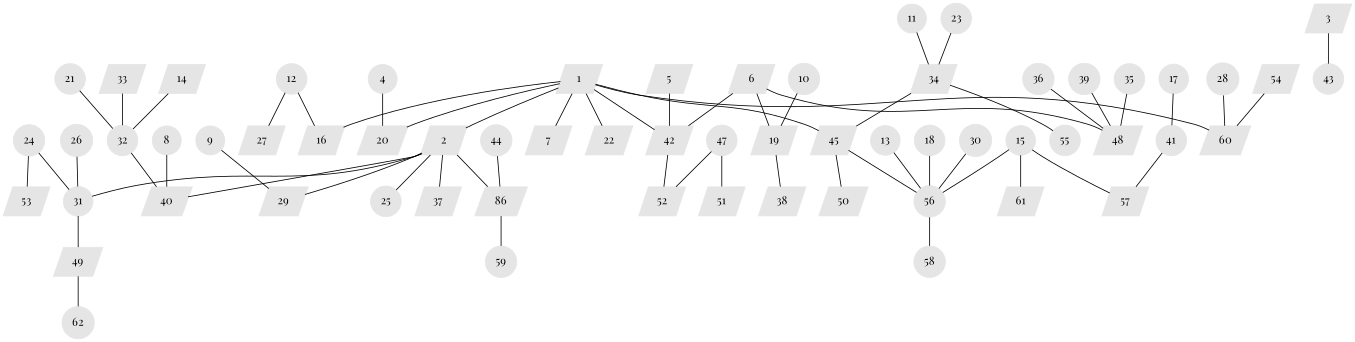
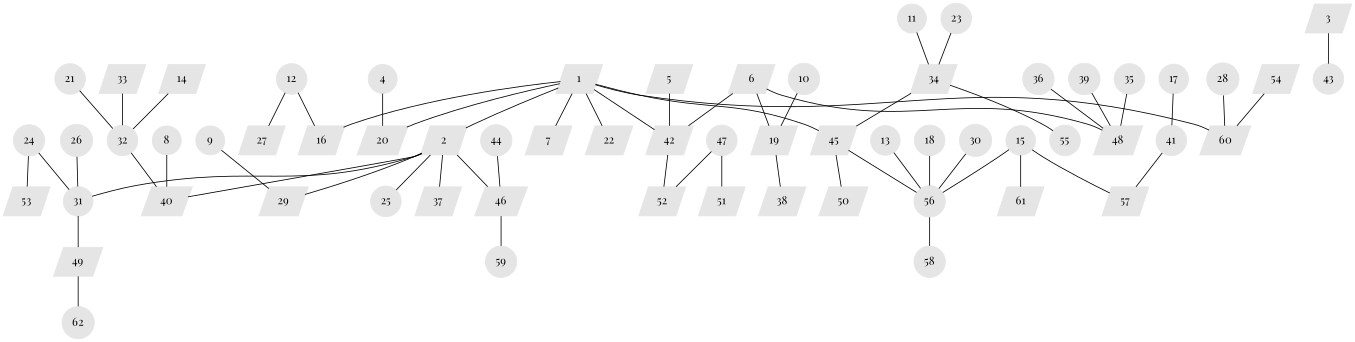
node "86": label "86" -> "46"
